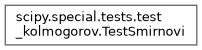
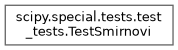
node "scipy.special.tests.test _kolmogorov.TestSmirnovi": label "scipy.special.tests.test _kolmogorov.TestSmirnovi" -> "scipy.special.tests.test _tests.TestSmirnovi"
